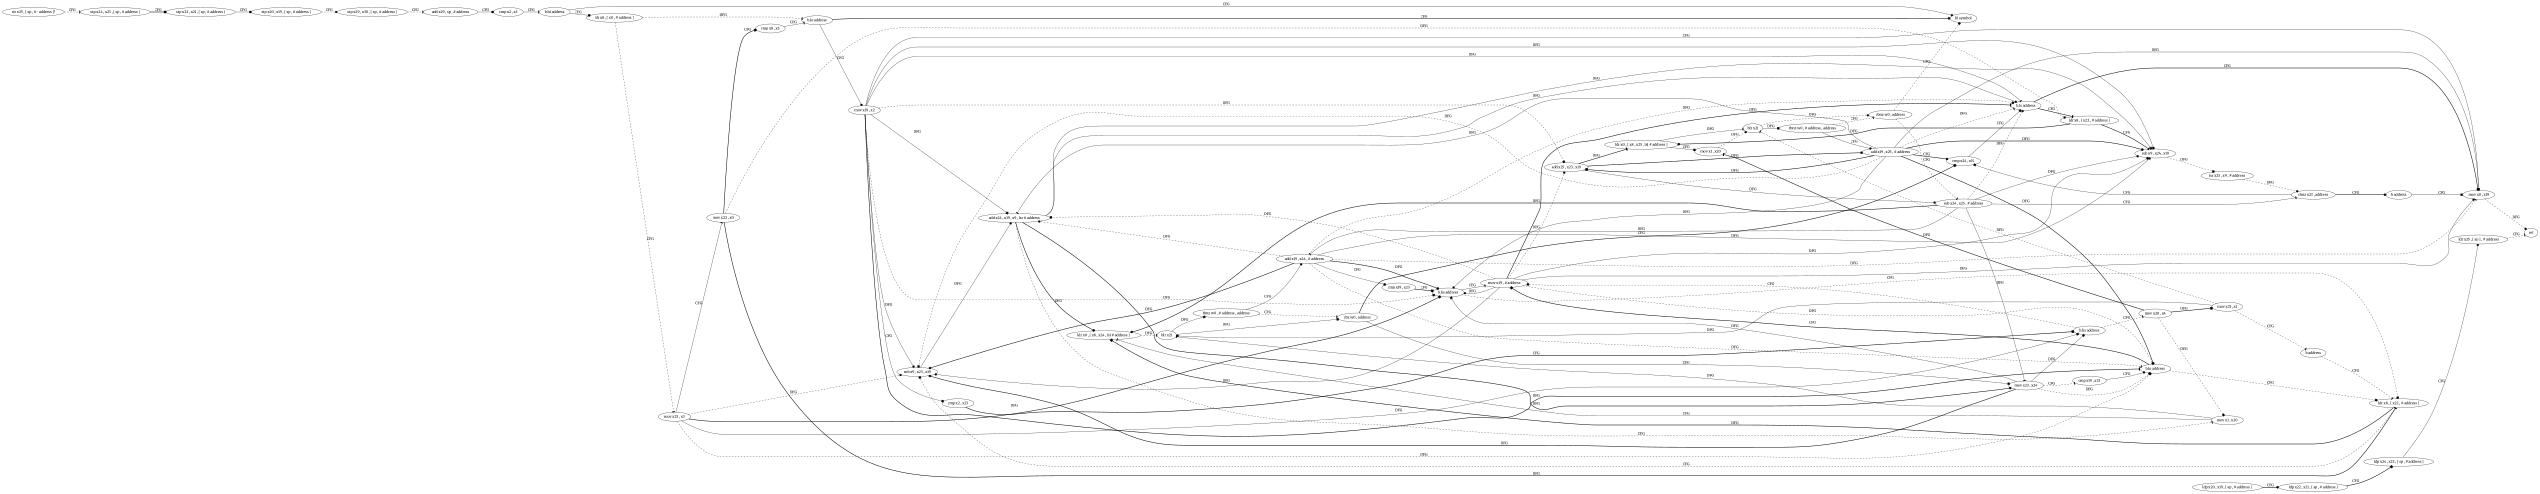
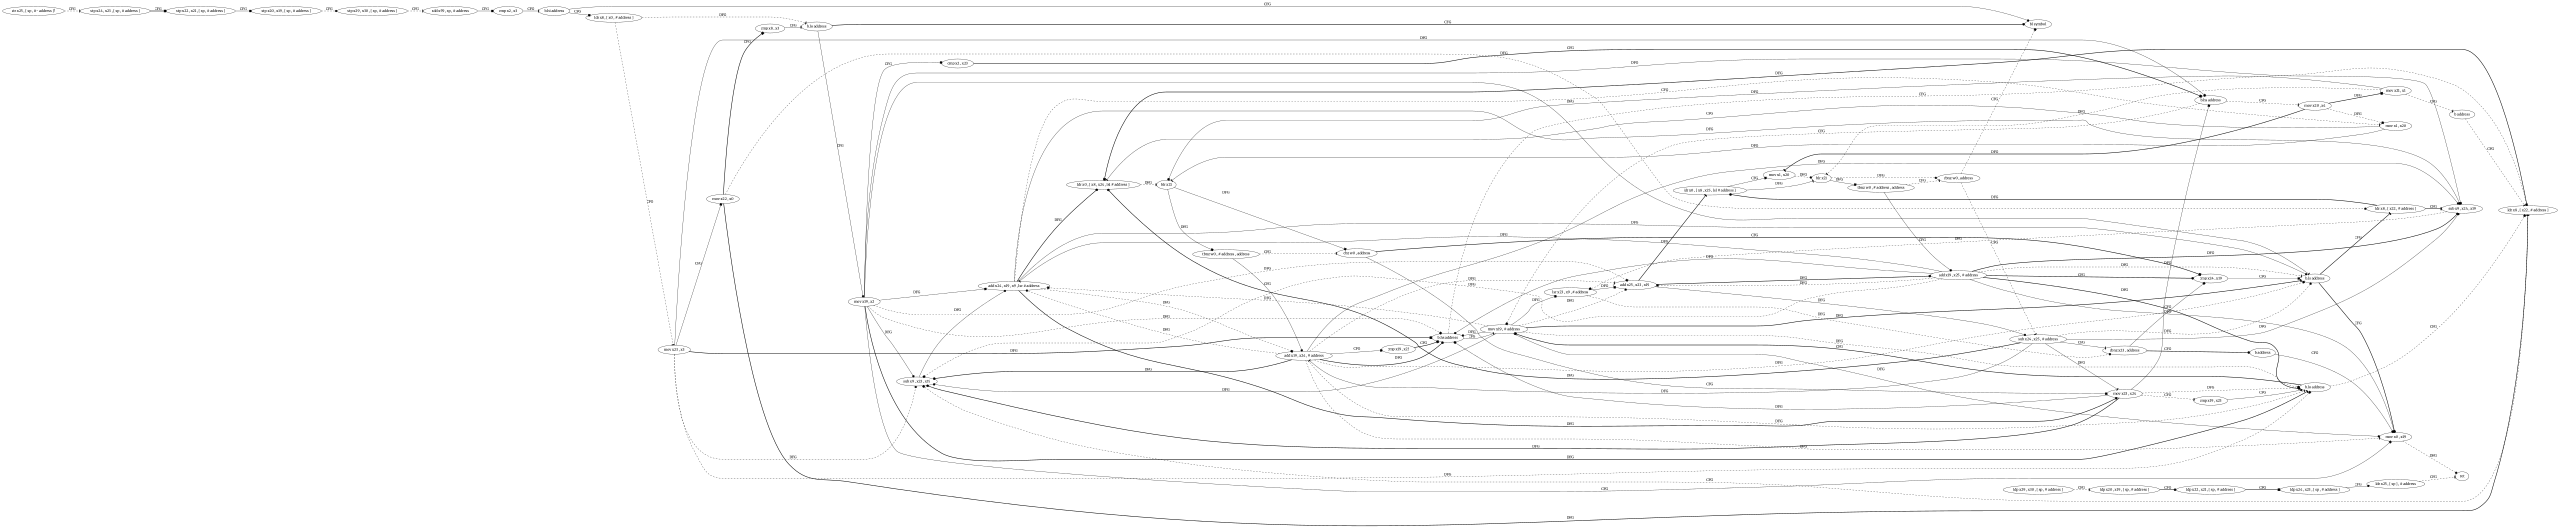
node "add x29 , sp , # address": label "add x29 , sp , # address" -> "add x59 , sp , # address"
edge "add x19 , x25 , # address" -> "add x25 , x23 , x19": style bold -> dashed
edge "mov x19 , # address" -> "sub x9 , x24 , x19": now "mov x19 , # address" -> "lsr x23 , x9 , # address"
edge "add x19 , x24 , # address" -> "add x25 , x23 , x19": added, label "DFG"
edge "lsr x23 , x9 , # address" -> "add x25 , x23 , x19": added, label "DFG"
edge "add x24 , x19 , x9 , lsr # address" -> "add x19 , x24 , # address": added, label "DFG"
edge "mov x23 , x3" -> "mov x22 , x0": arrowhead tee -> box
node "ldp x29 , x30 , [ sp , # address ]": added
